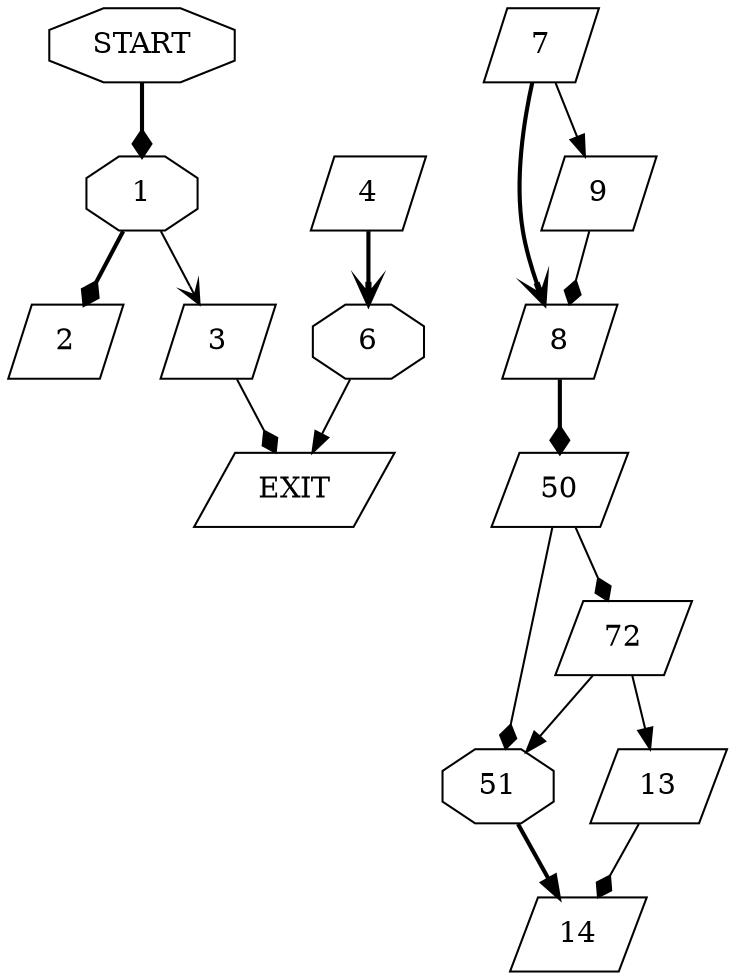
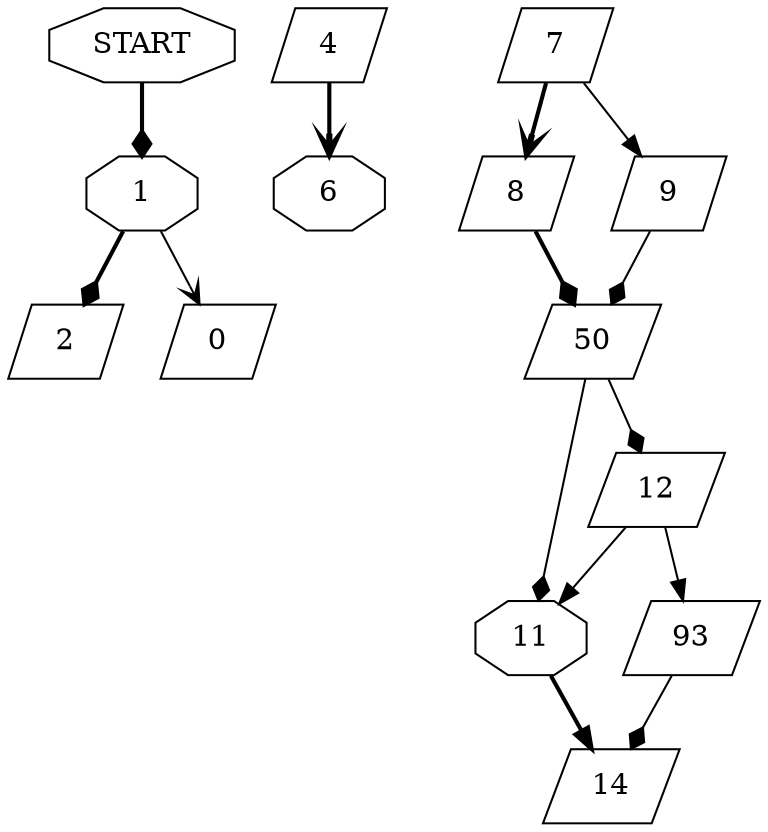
edge "9" -> "8": now "9" -> "50"
node "3": label "3" -> "0"
node "EXIT": removed
node "72": label "72" -> "12"
node "51": label "51" -> "11"
node "13": label "13" -> "93"
